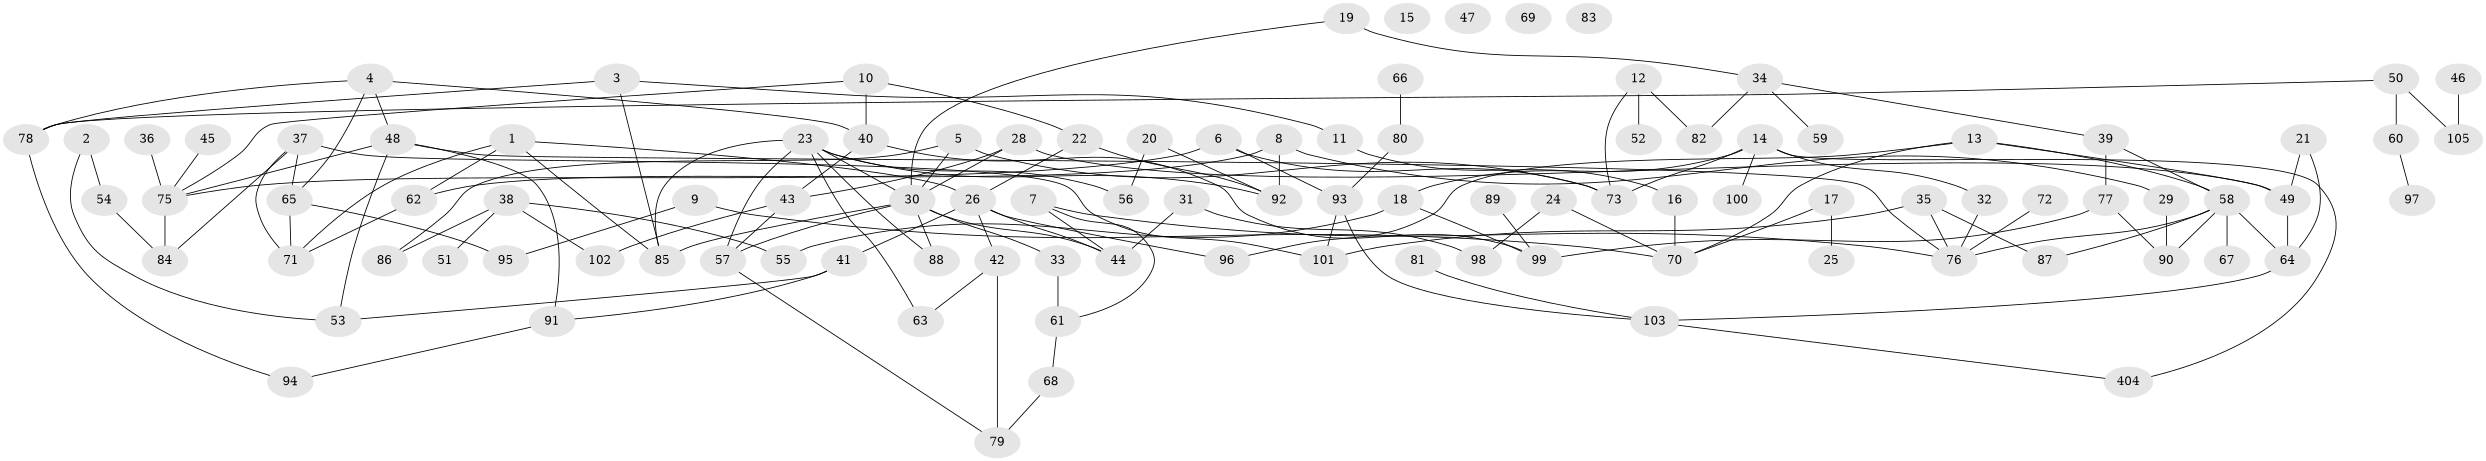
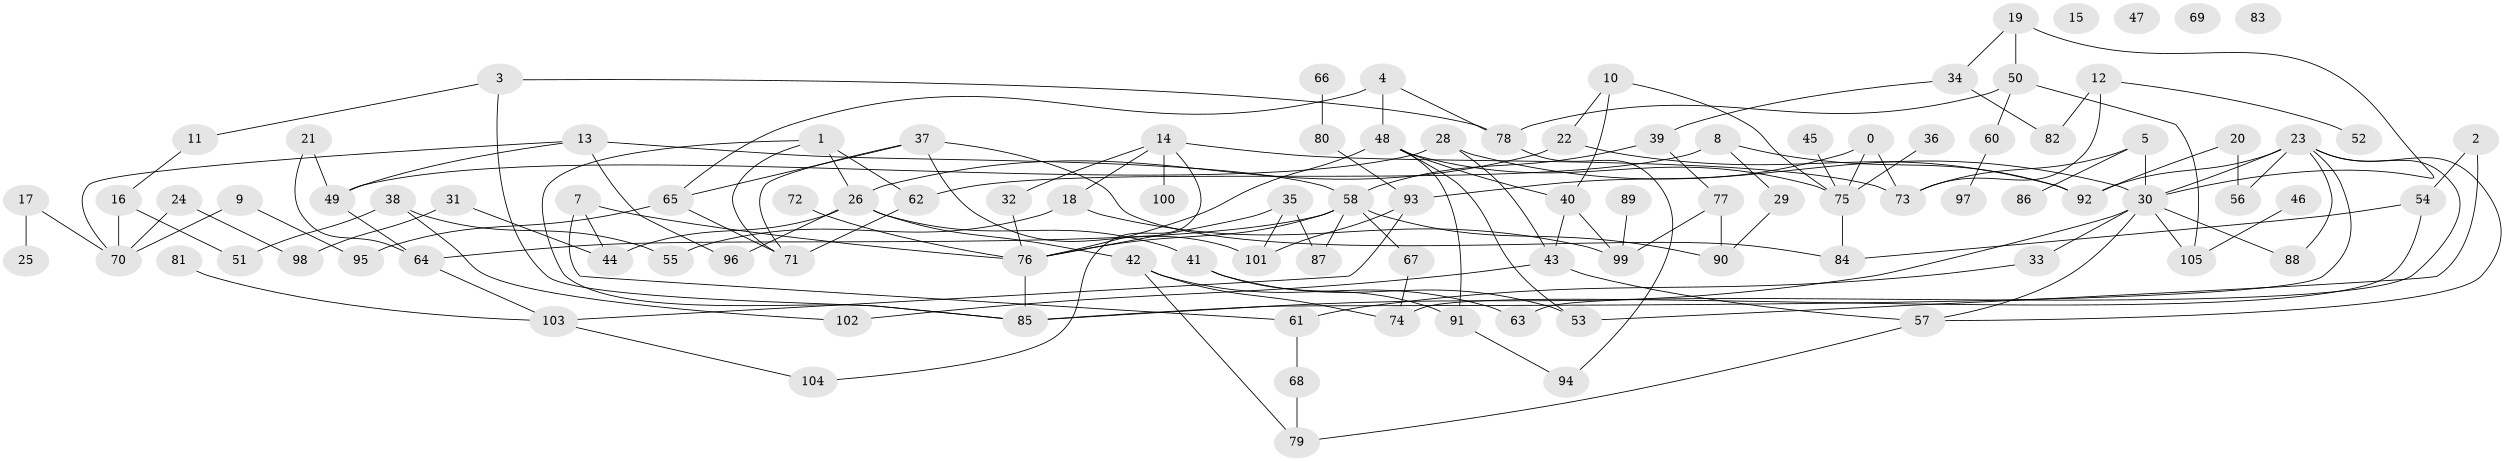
edge "19" -- "50": added
edge "4" -- "40": now "48" -- "40"
node "6": label "6" -> "0"
node "59": removed
edge "16" -- "51": added
edge "38" -- "86": removed
edge "30" -- "44": now "30" -- "105"
edge "76" -- "85": added
node "74": added
node "404": label "404" -> "104"
